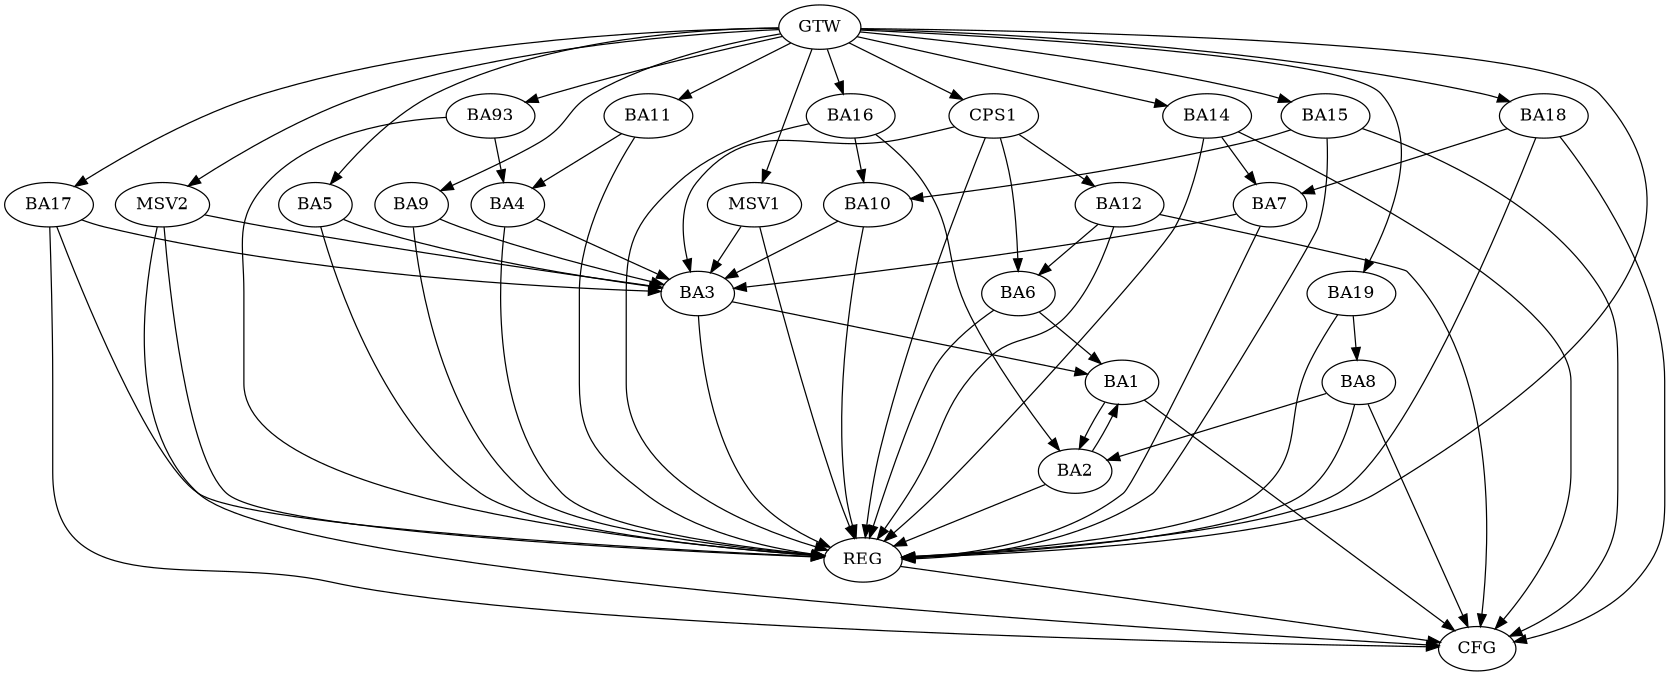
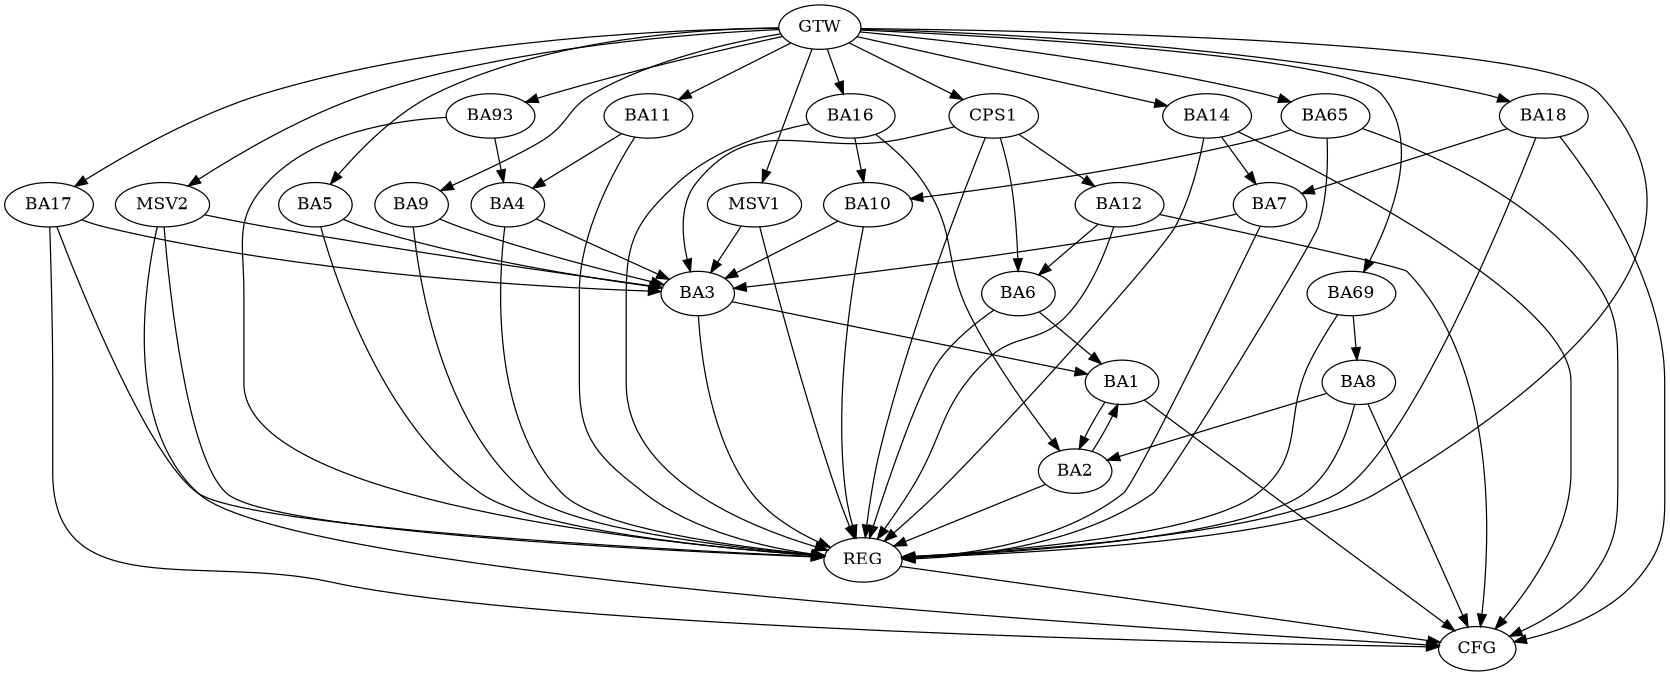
node "BA15": label "BA15" -> "BA65"
node "BA19": label "BA19" -> "BA69"
